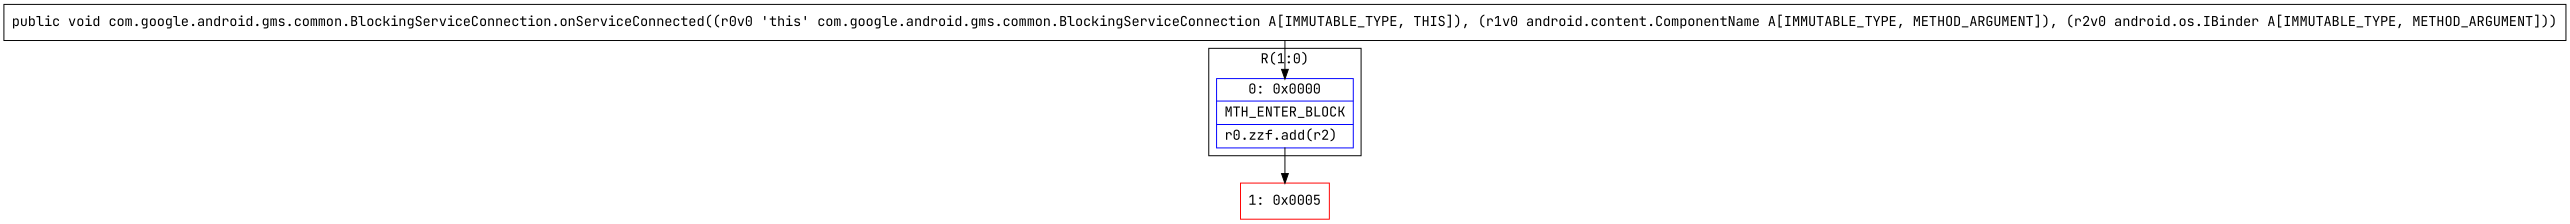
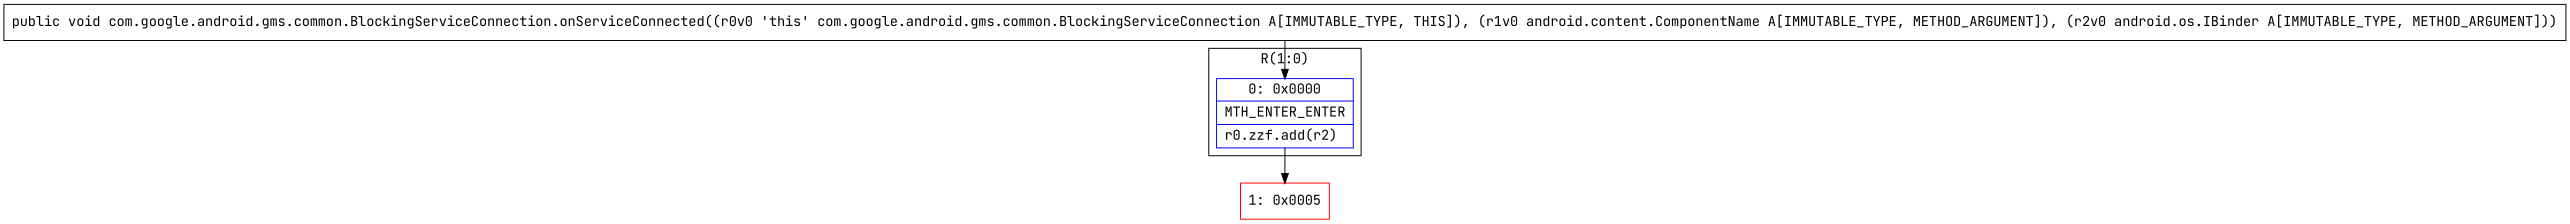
node "0: 0x0000": text "MTH_ENTER_BLOCK" -> "MTH_ENTER_ENTER"
